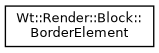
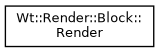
node "Wt::Render::Block:: BorderElement": label "Wt::Render::Block:: BorderElement" -> "Wt::Render::Block:: Render"
